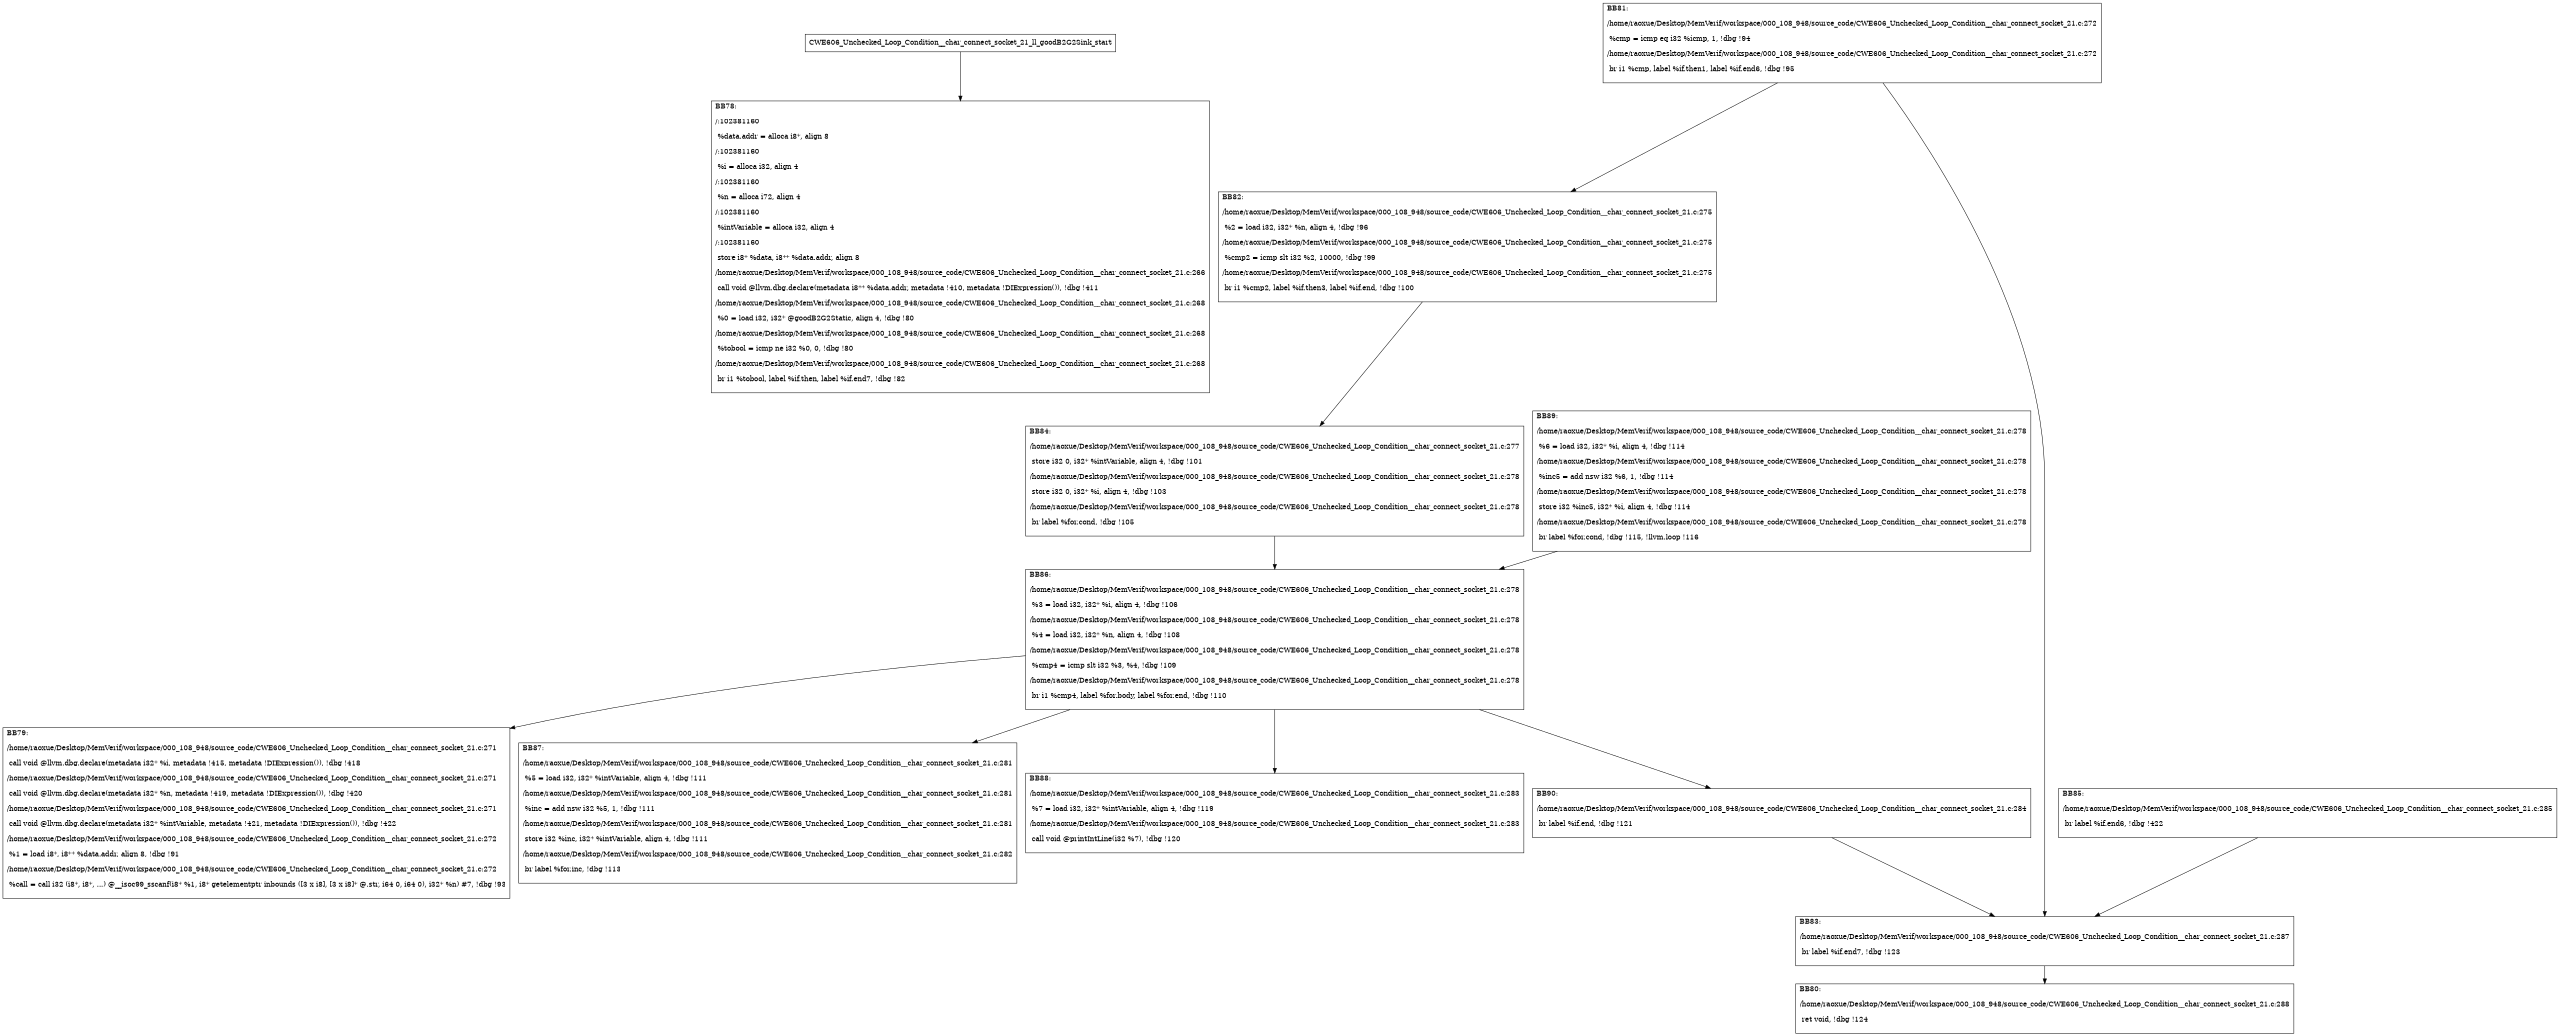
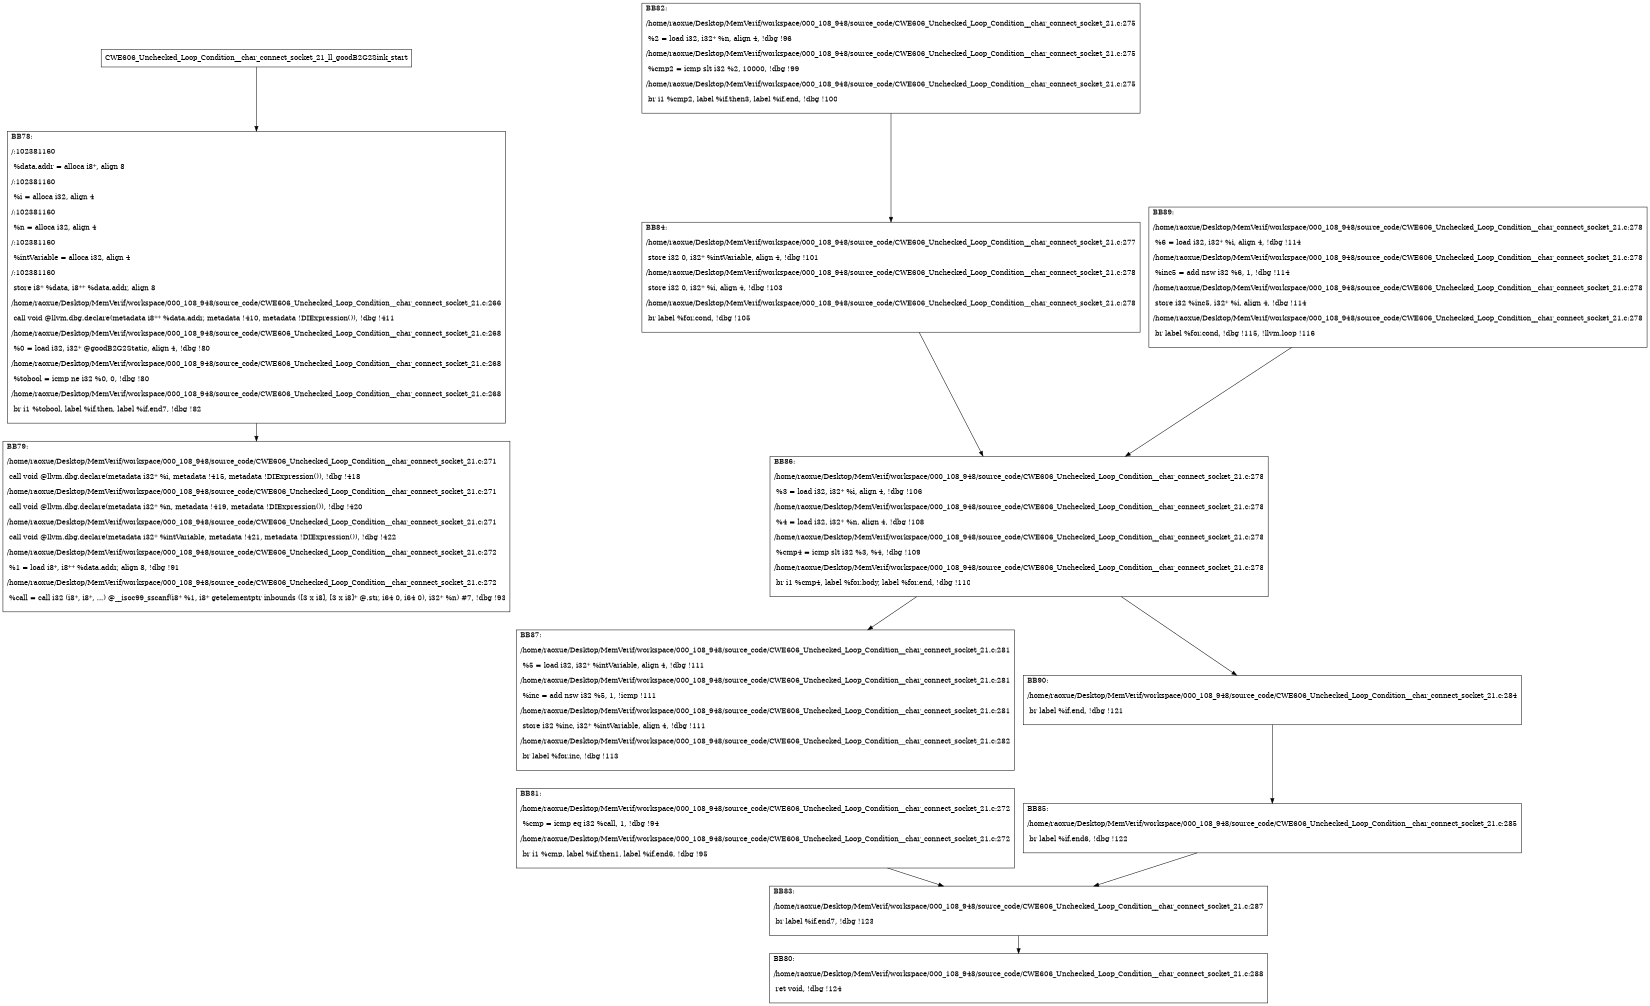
node "BB81:": text "%cmp = icmp eq i32 %icmp, 1, !dbg !94" -> "%cmp = icmp eq i32 %call, 1, !dbg !94"
edge "BB81:" -> "BB82:": removed
node "BB78:": text "%n = alloca i72, align 4" -> "%n = alloca i32, align 4"
edge "BB86:" -> "BB79:": now "BB78:" -> "BB79:"
node "BB87:": text "%inc = add nsw i32 %5, 1, !dbg !111" -> "%inc = add nsw i32 %5, 1, !icmp !111"
node "BB88:": removed
node "BB85:": text "br label %if.end6, !dbg !422" -> "br label %if.end6, !dbg !122"
edge "BB90:" -> "BB83:": now "BB90:" -> "BB85:"
